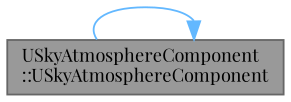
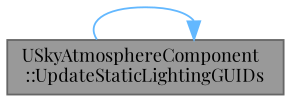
node "USkyAtmosphereComponent ::USkyAtmosphereComponent": label "USkyAtmosphereComponent ::USkyAtmosphereComponent" -> "USkyAtmosphereComponent ::UpdateStaticLightingGUIDs"
